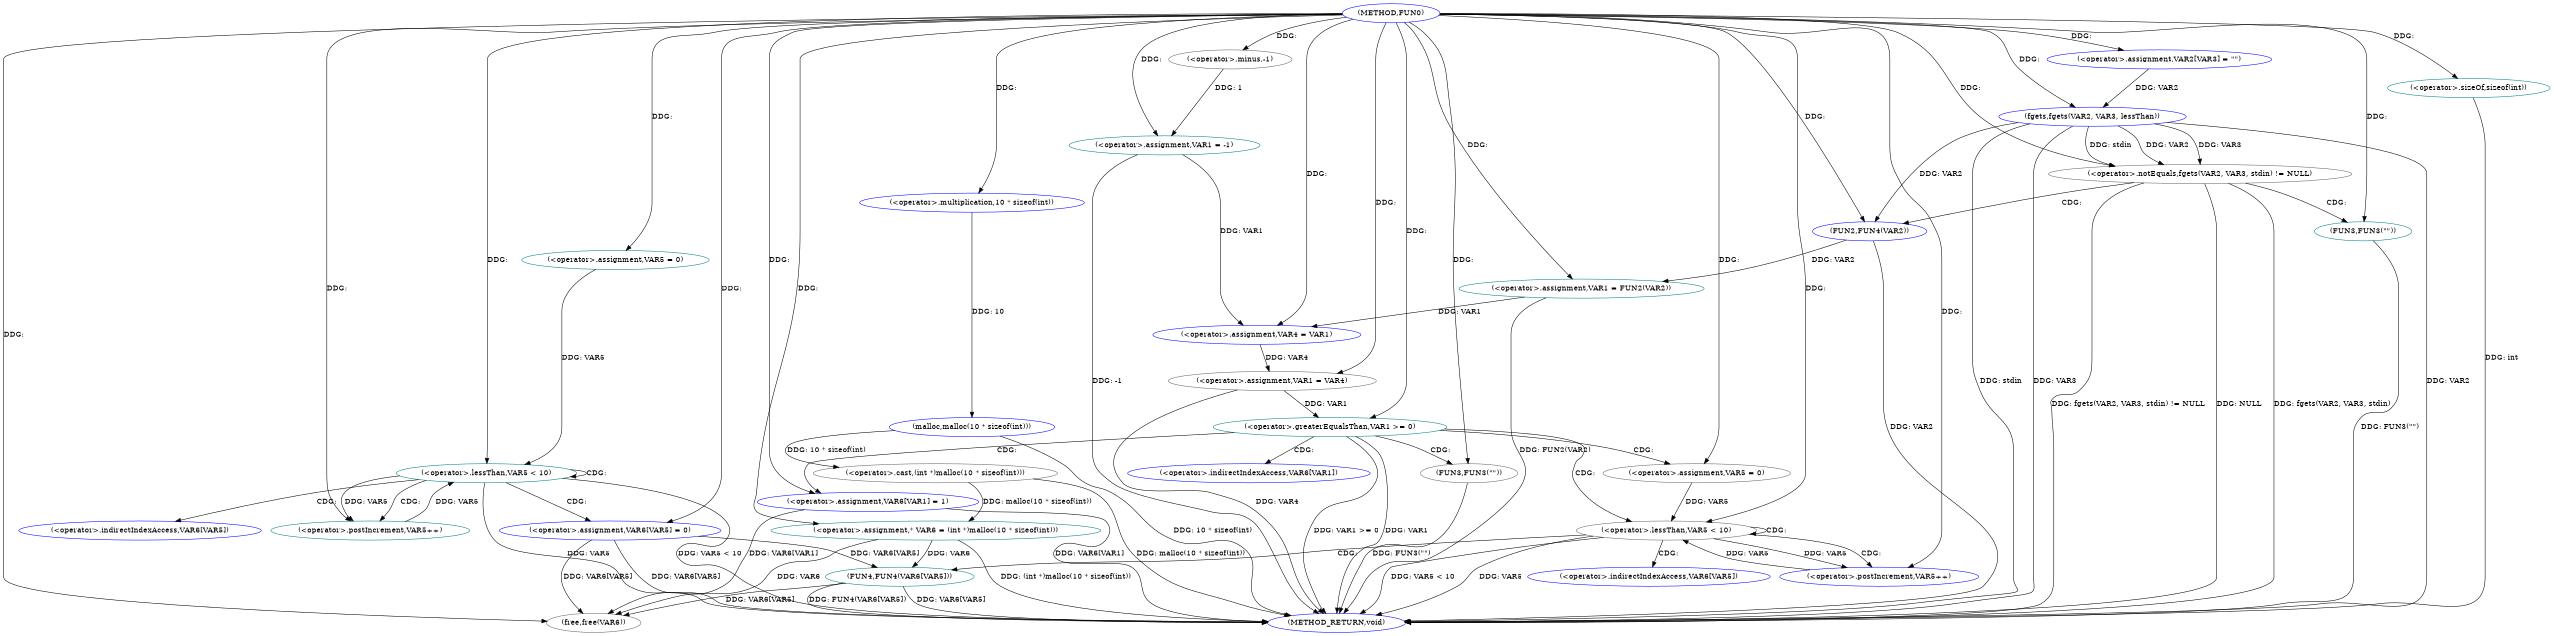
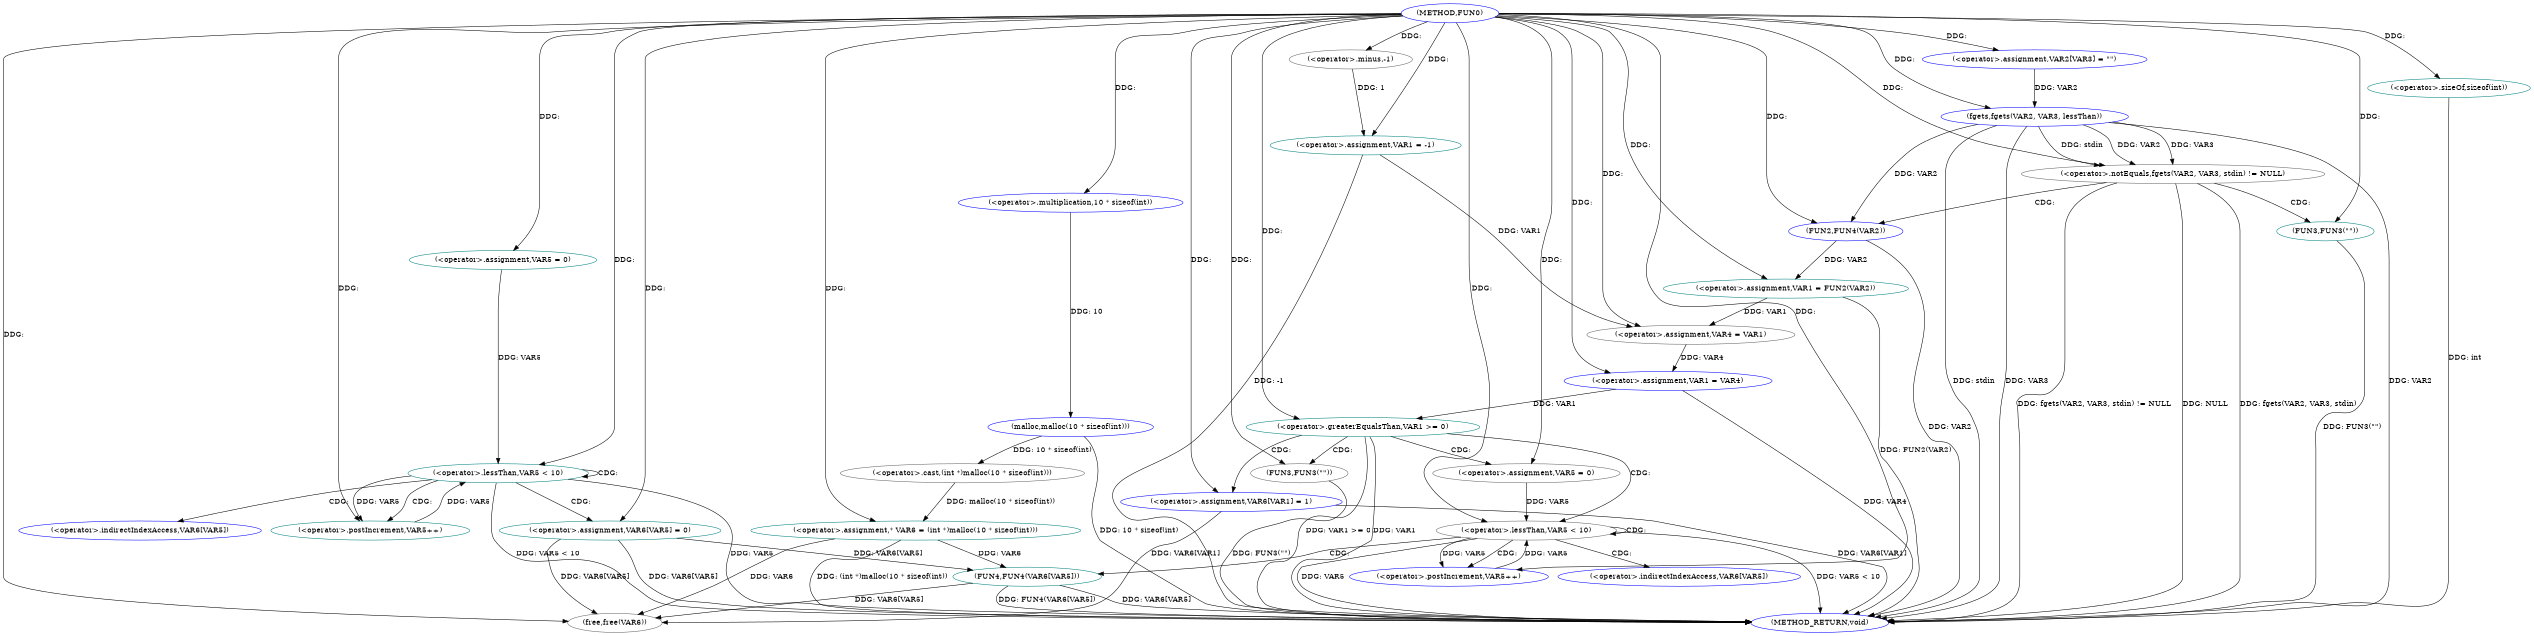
node "(<operator>.assignment,VAR4 = VAR1)": color blue -> gray40
node "(<operator>.assignment,VAR1 = VAR4)": color gray40 -> blue
node "(<operator>.indirectIndexAccess,VAR6[VAR1])": removed
node "(<operator>.assignment,VAR6[VAR5] = 0)": color blue -> teal
edge "(<operator>.cast,(int *)malloc(10 * sizeof(int)))" -> "(METHOD_RETURN,void)": removed, label "DDG: malloc(10 * sizeof(int))"
